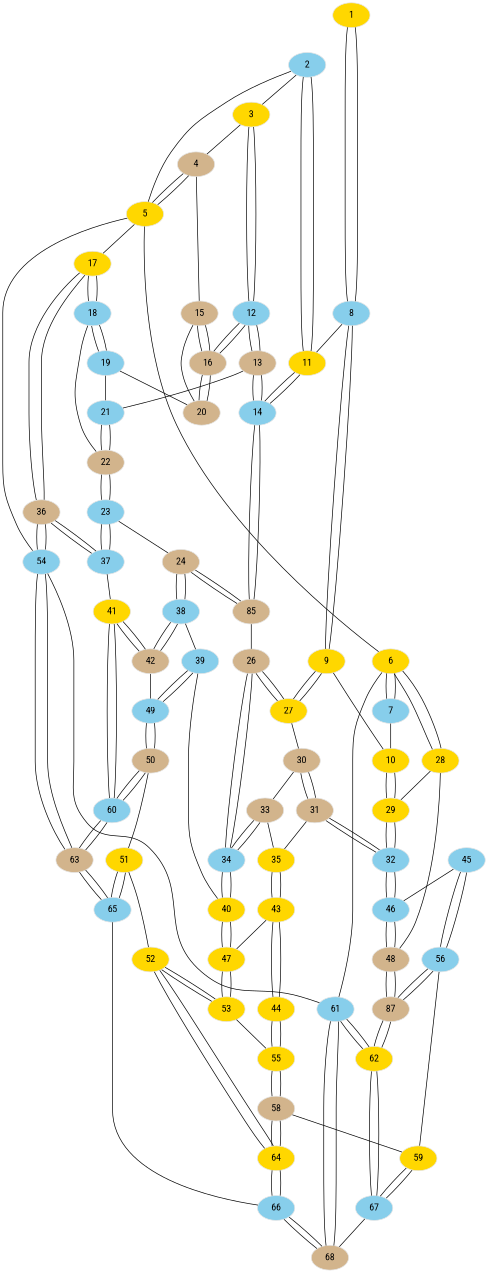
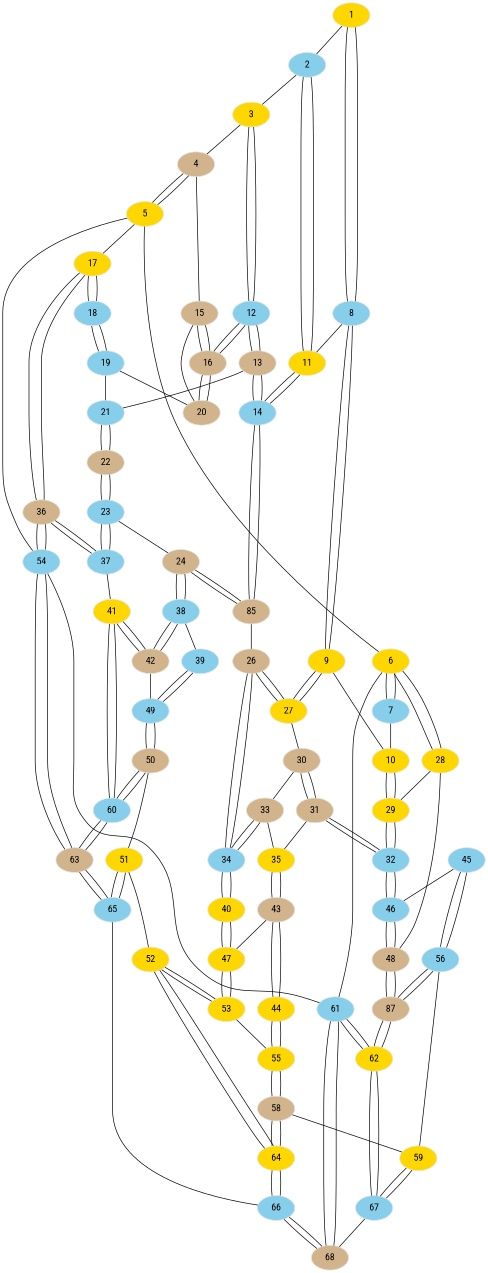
edge "2" -- "5": now "2" -- "1"
edge "18" -- "22": removed
edge "39" -- "40": removed
node "43": fillcolor gold -> tan
